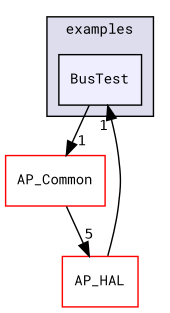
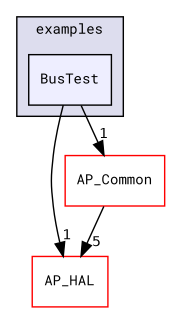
edge "AP_HAL" -> "BusTest": reversed
